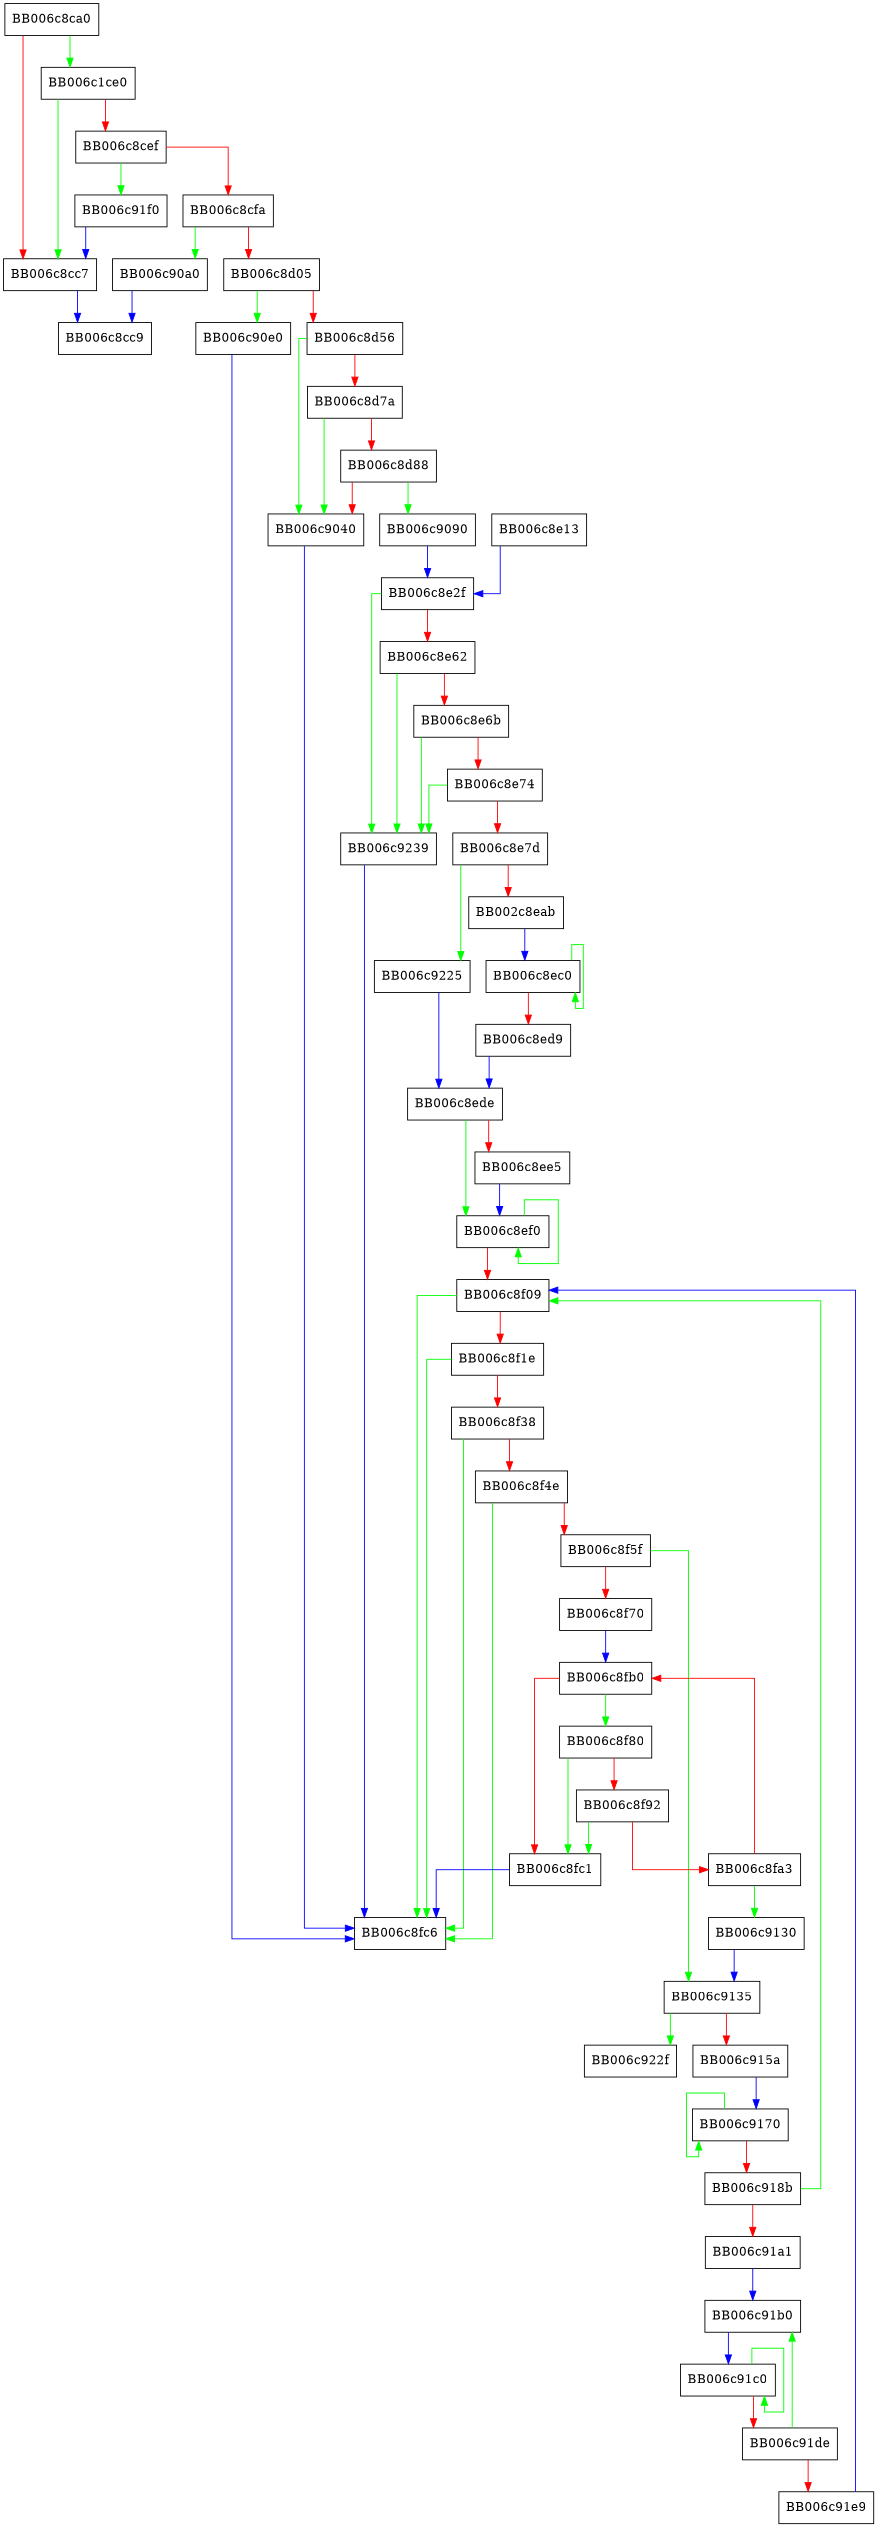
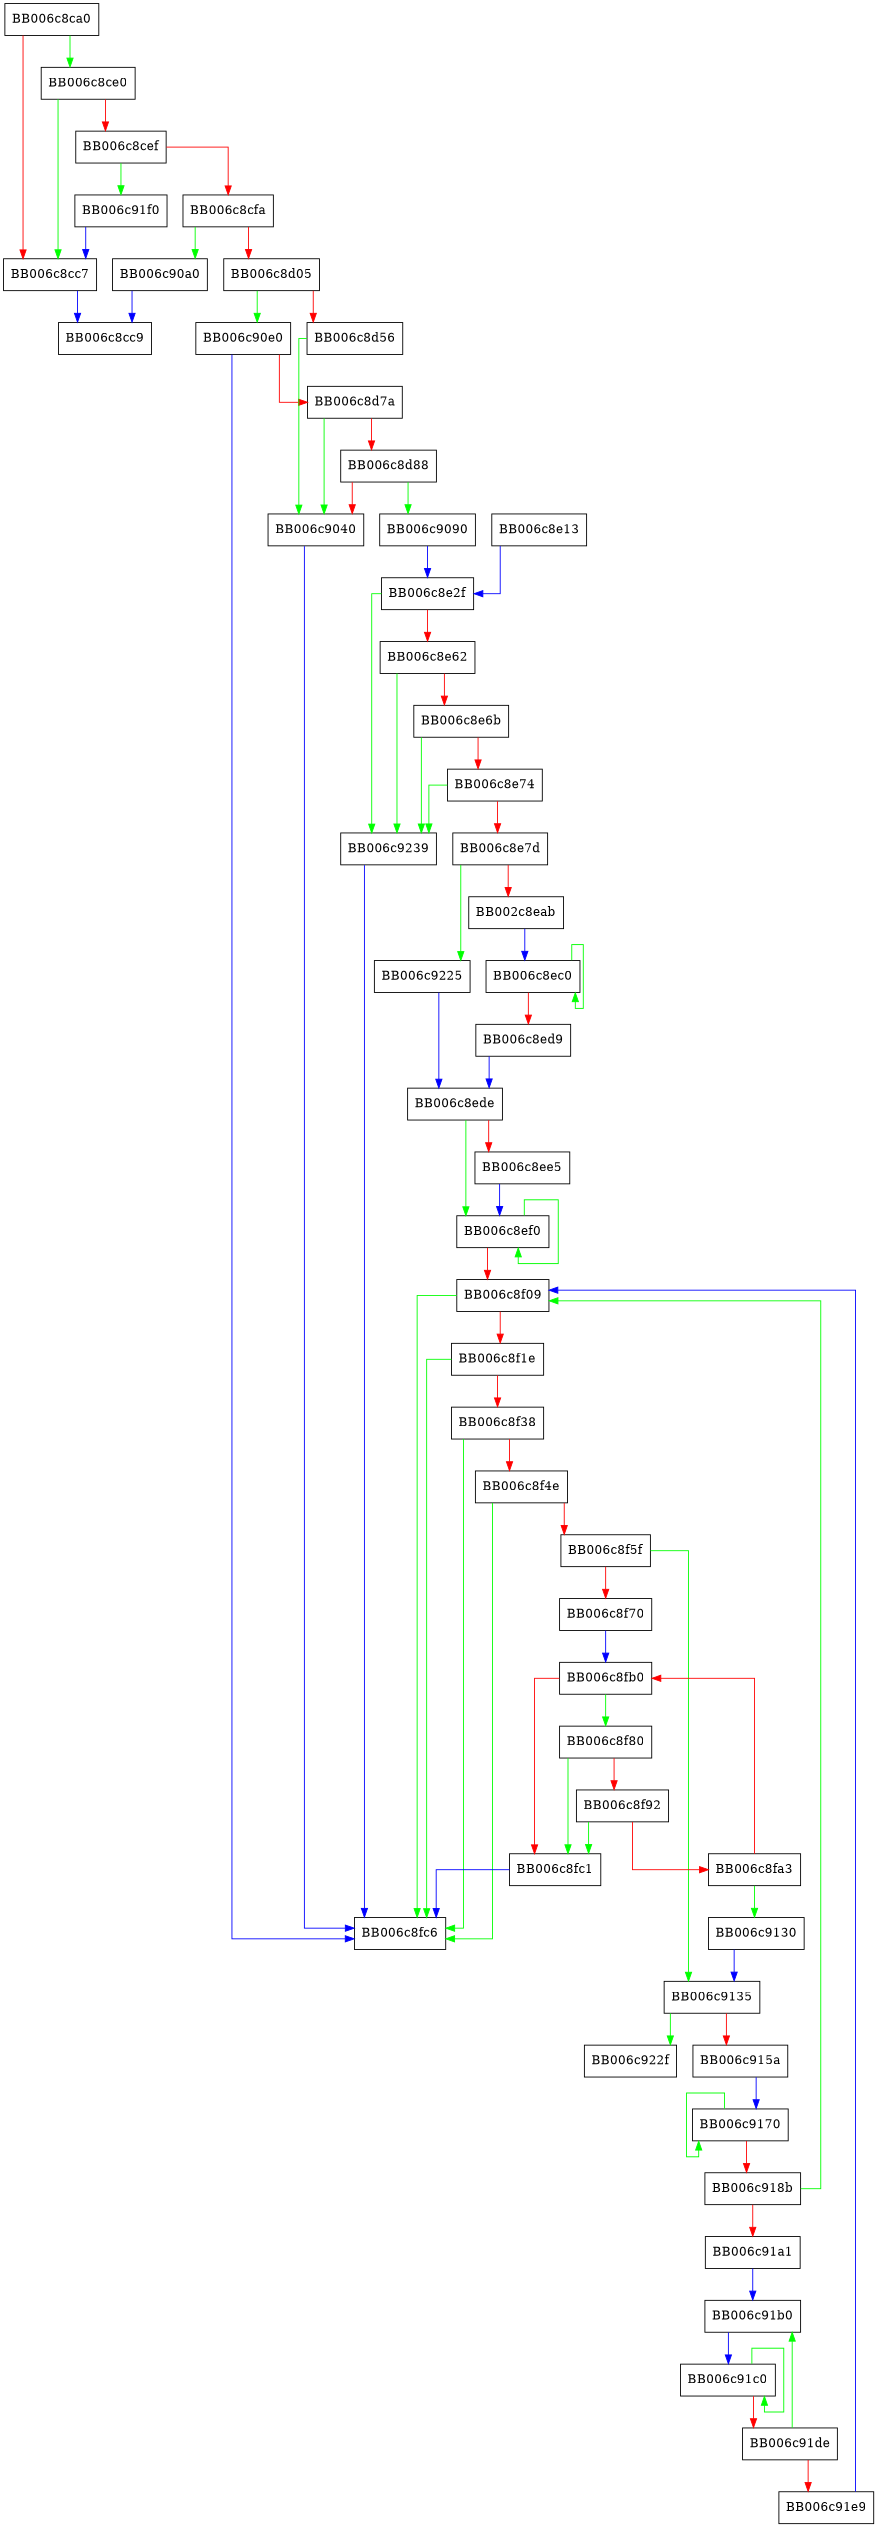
node "BB006c1ce0": label "BB006c1ce0" -> "BB006c8ce0"
edge "BB006c8d56" -> "BB006c8d7a": now "BB006c90e0" -> "BB006c8d7a"
